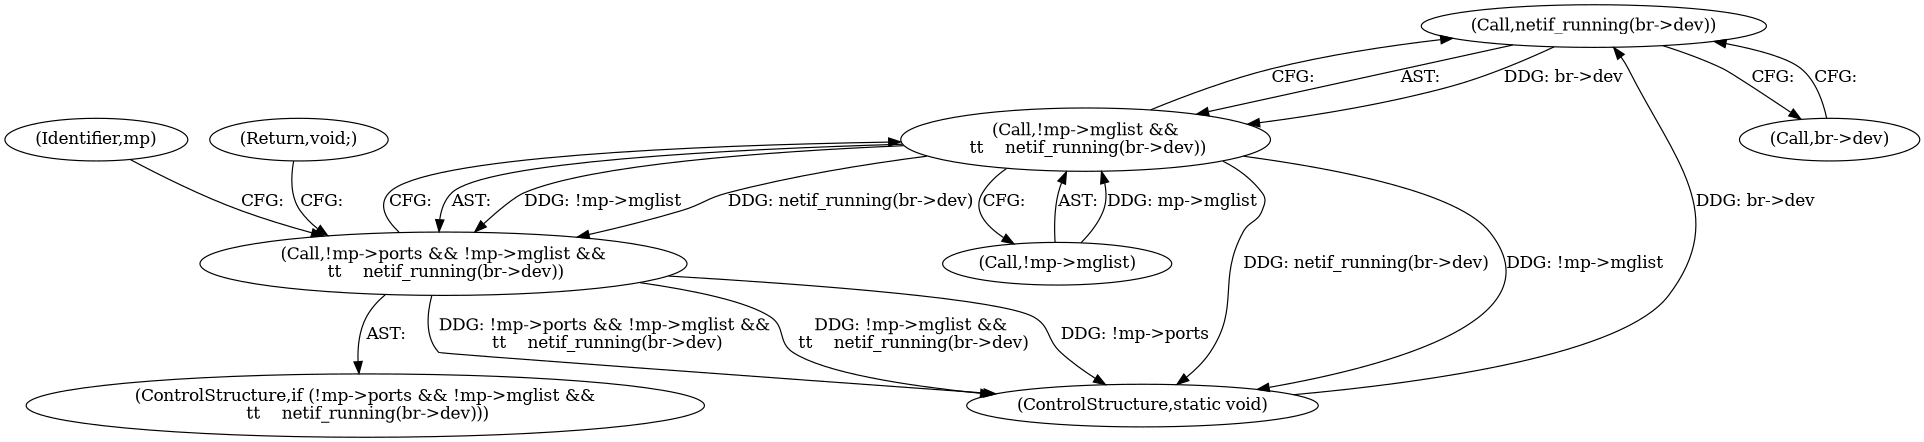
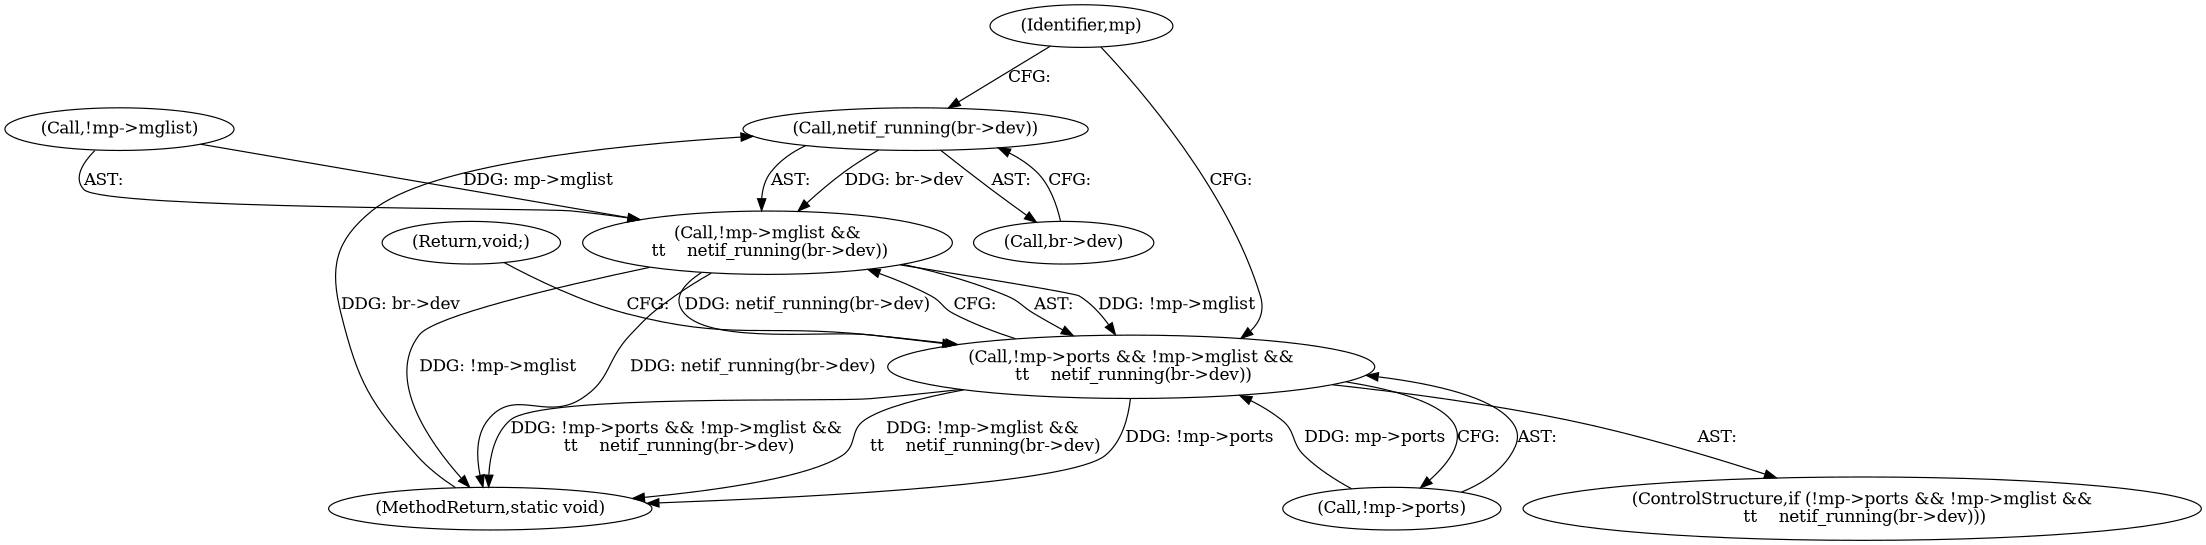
edge "(Call,!mp->mglist && tt    netif_running(br->dev))" -> "(Call,netif_running(br->dev))": now "(Identifier,mp)" -> "(Call,netif_running(br->dev))"
edge "(Call,netif_running(br->dev))" -> "(Call,br->dev)": label "CFG: " -> "AST: "
edge "(Call,!mp->mglist && tt    netif_running(br->dev))" -> "(Call,!mp->mglist)": removed, label "CFG:"
node "(ControlStructure,static void)": label "(ControlStructure,static void)" -> "(MethodReturn,static void)"
node "(Call,!mp->ports)": added
